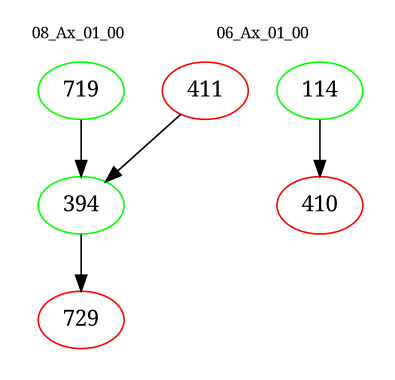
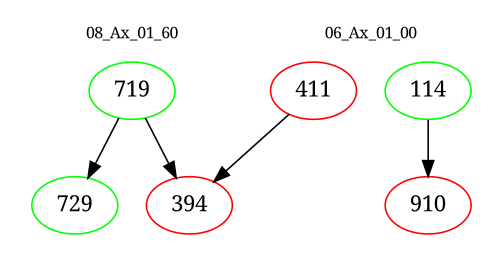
cluster "08_Ax_01_00": label "08_Ax_01_00" -> "08_Ax_01_60"
node "394": color green -> red
node "410": label "410" -> "910"
edge "394" -> "729": now "719" -> "729"
node "729": color red -> green
